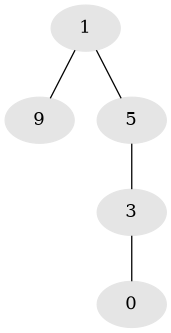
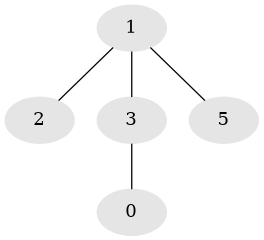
node "9": label "9" -> "2"
edge "5" -- "3": now "1" -- "3"
